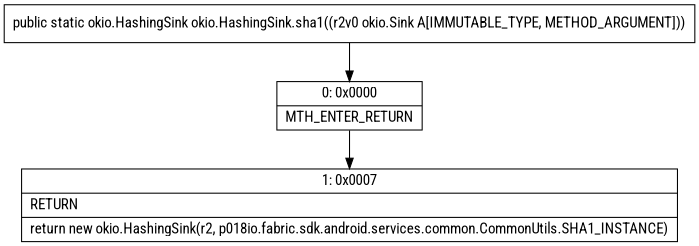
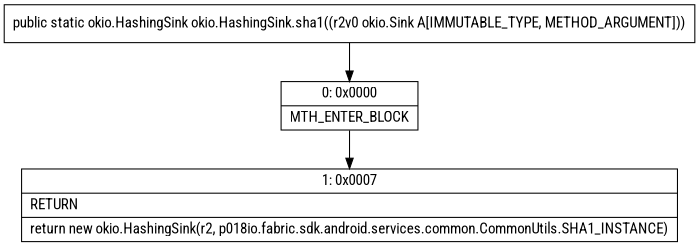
node "0: 0x0000": text "MTH_ENTER_RETURN" -> "MTH_ENTER_BLOCK"
